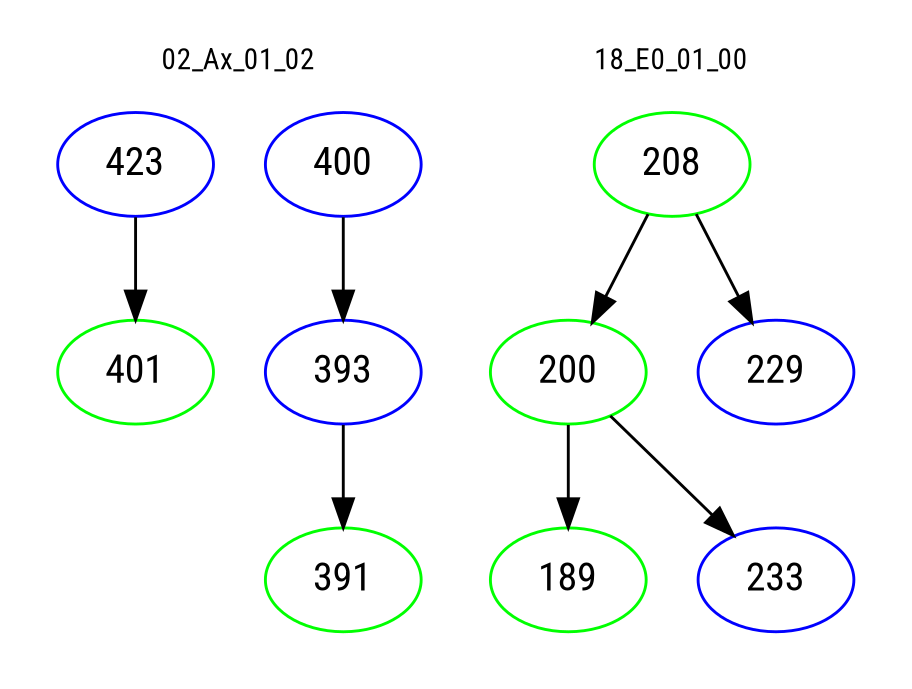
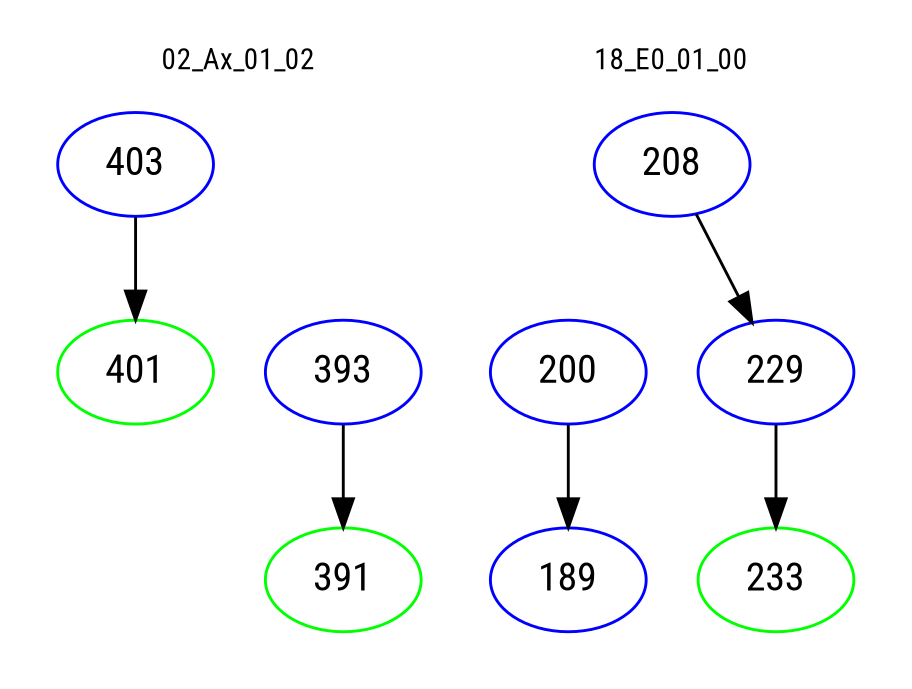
node "423": label "423" -> "403"
node "400": removed
node "208": color green -> blue
edge "208" -> "200": removed
node "200": color green -> blue
edge "200" -> "233": now "229" -> "233"
node "189": color green -> blue
node "233": color blue -> green
